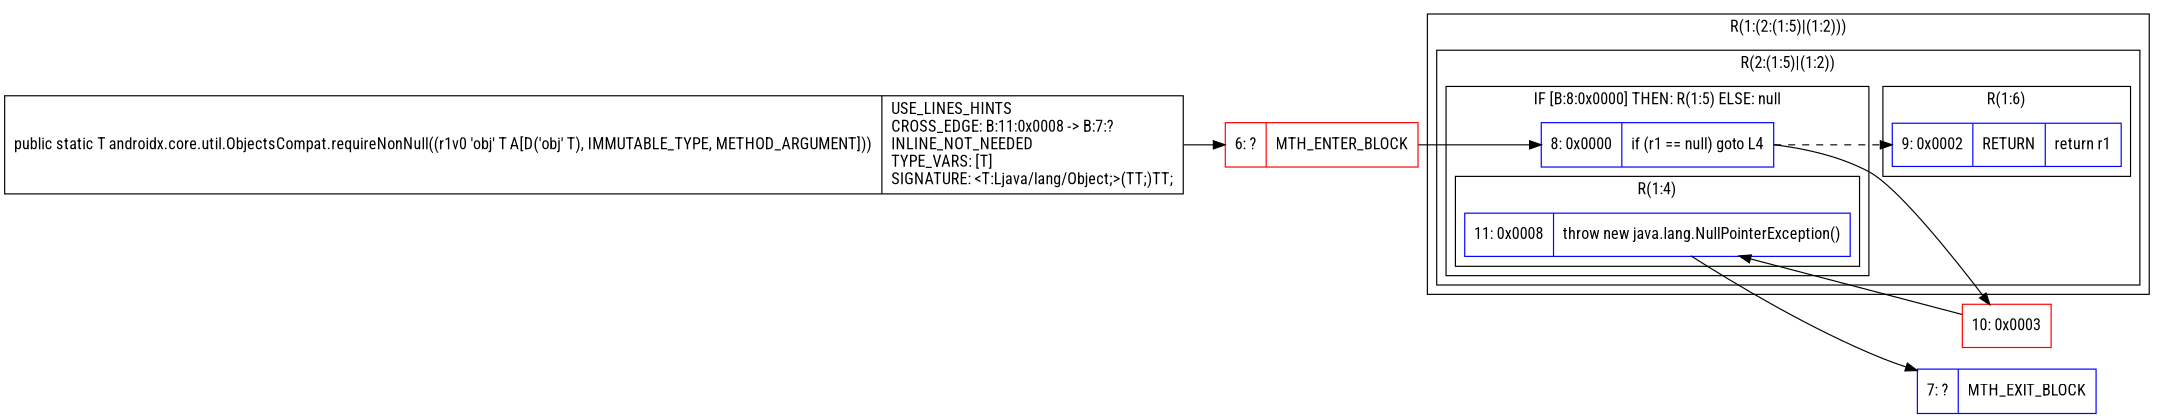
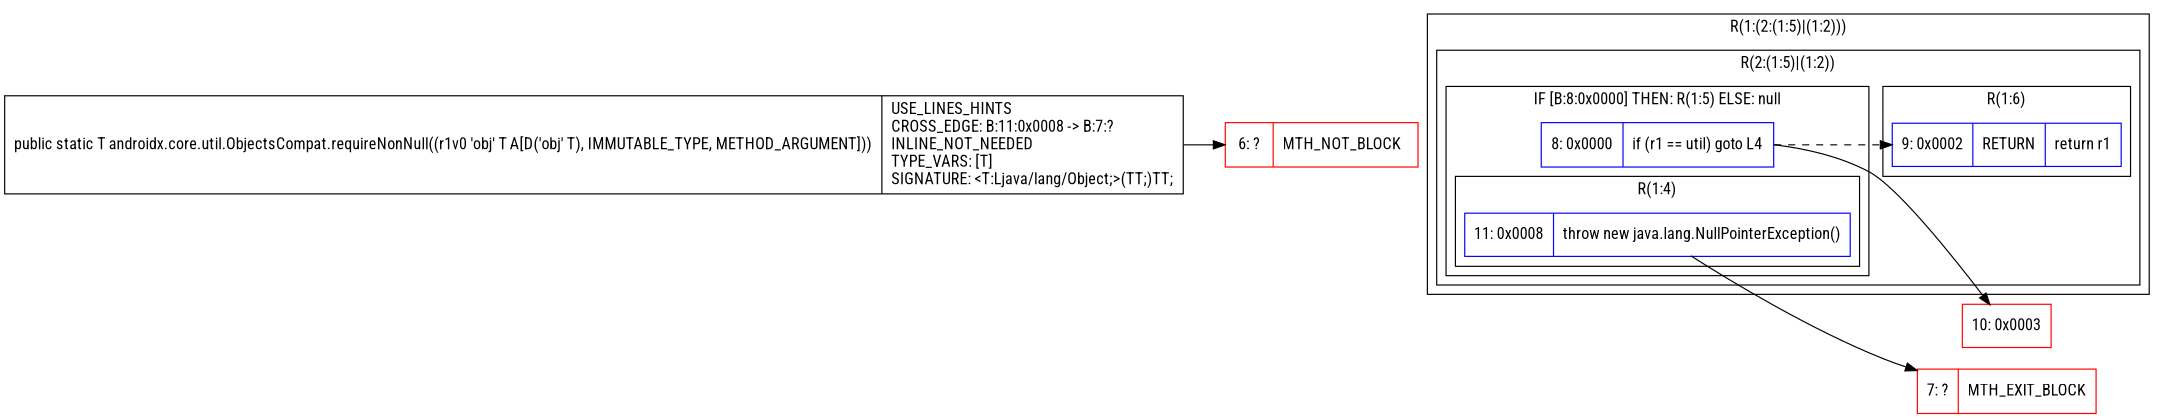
node "6: ?": text "MTH_ENTER_BLOCK" -> "MTH_NOT_BLOCK"
node "8: 0x0000": text "if (r1 == null) goto L4" -> "if (r1 == util) goto L4"
edge "6: ?" -> "8: 0x0000": removed
edge "10: 0x0003" -> "11: 0x0008": removed
node "7: ?": color blue -> red
